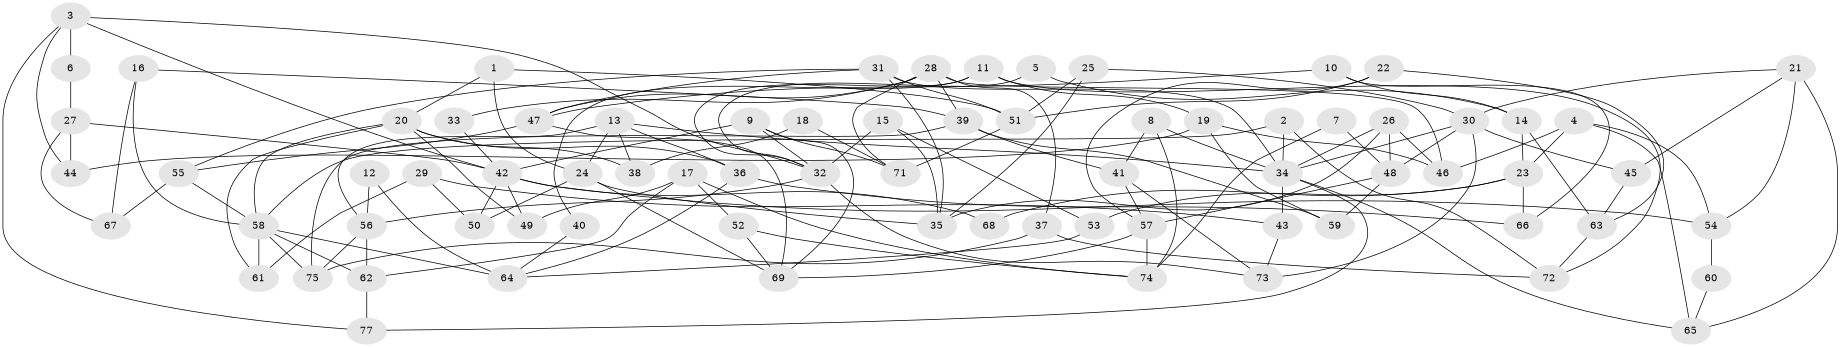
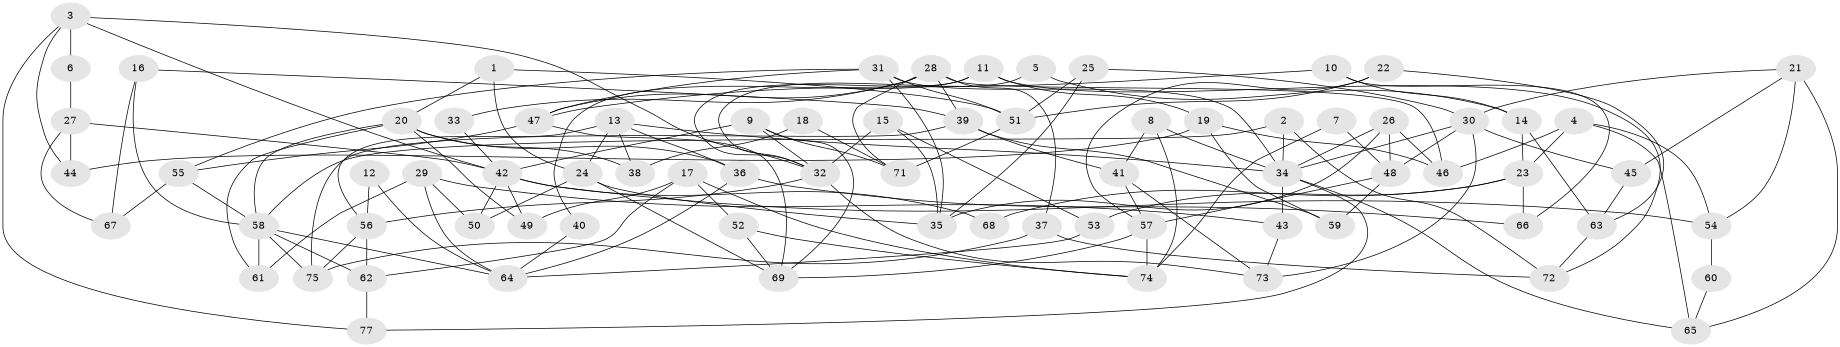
edge "29" -- "64": added
